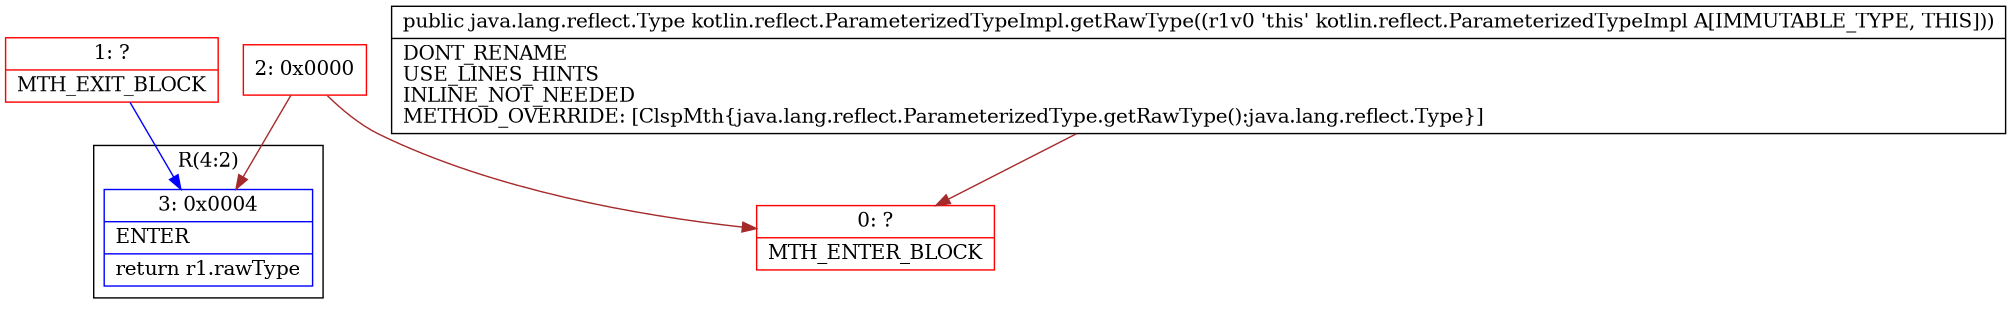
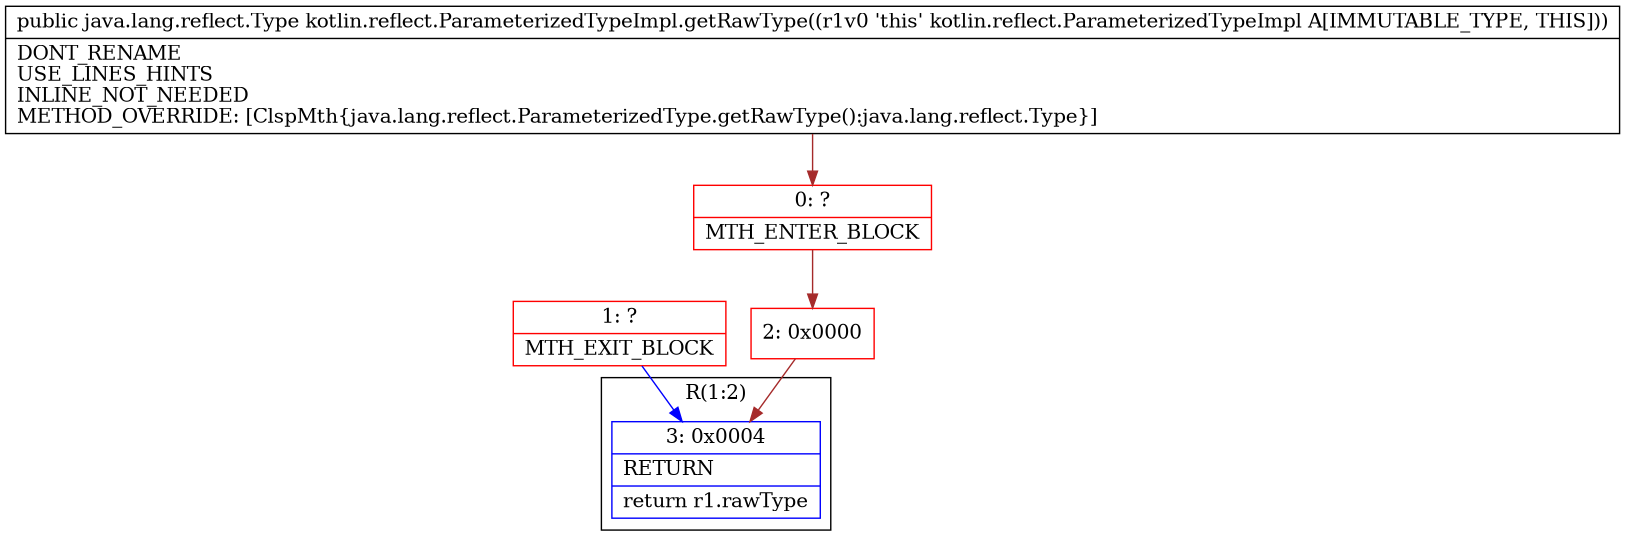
cluster "R(4:2)": label "R(4:2)" -> "R(1:2)"
edge "2: 0x0000" -> "0: ?": reversed
node "3: 0x0004": text "ENTER" -> "RETURN"
